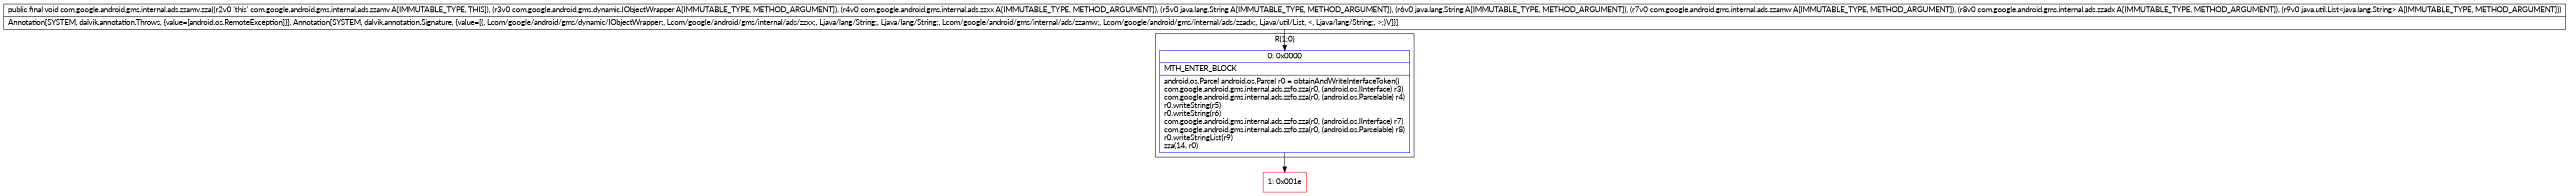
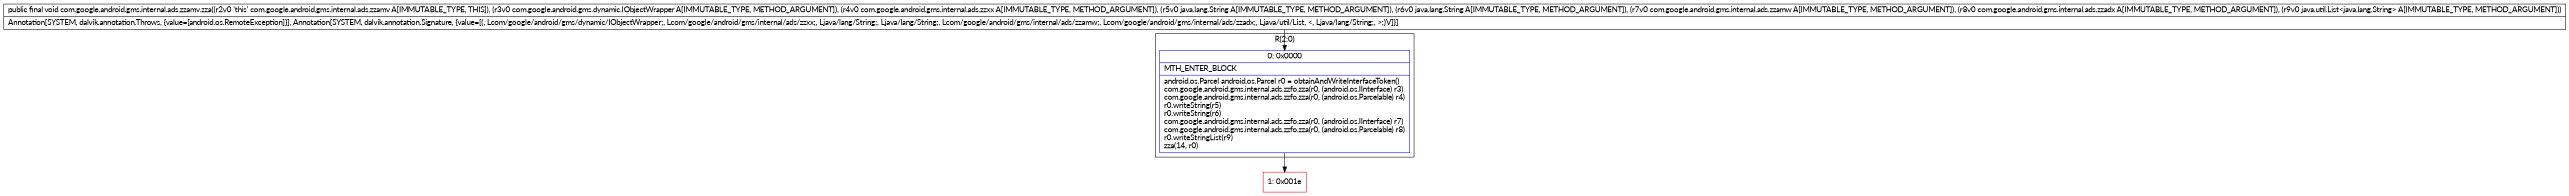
cluster "R(1:0)": label "R(1:0)" -> "R(2:0)"
